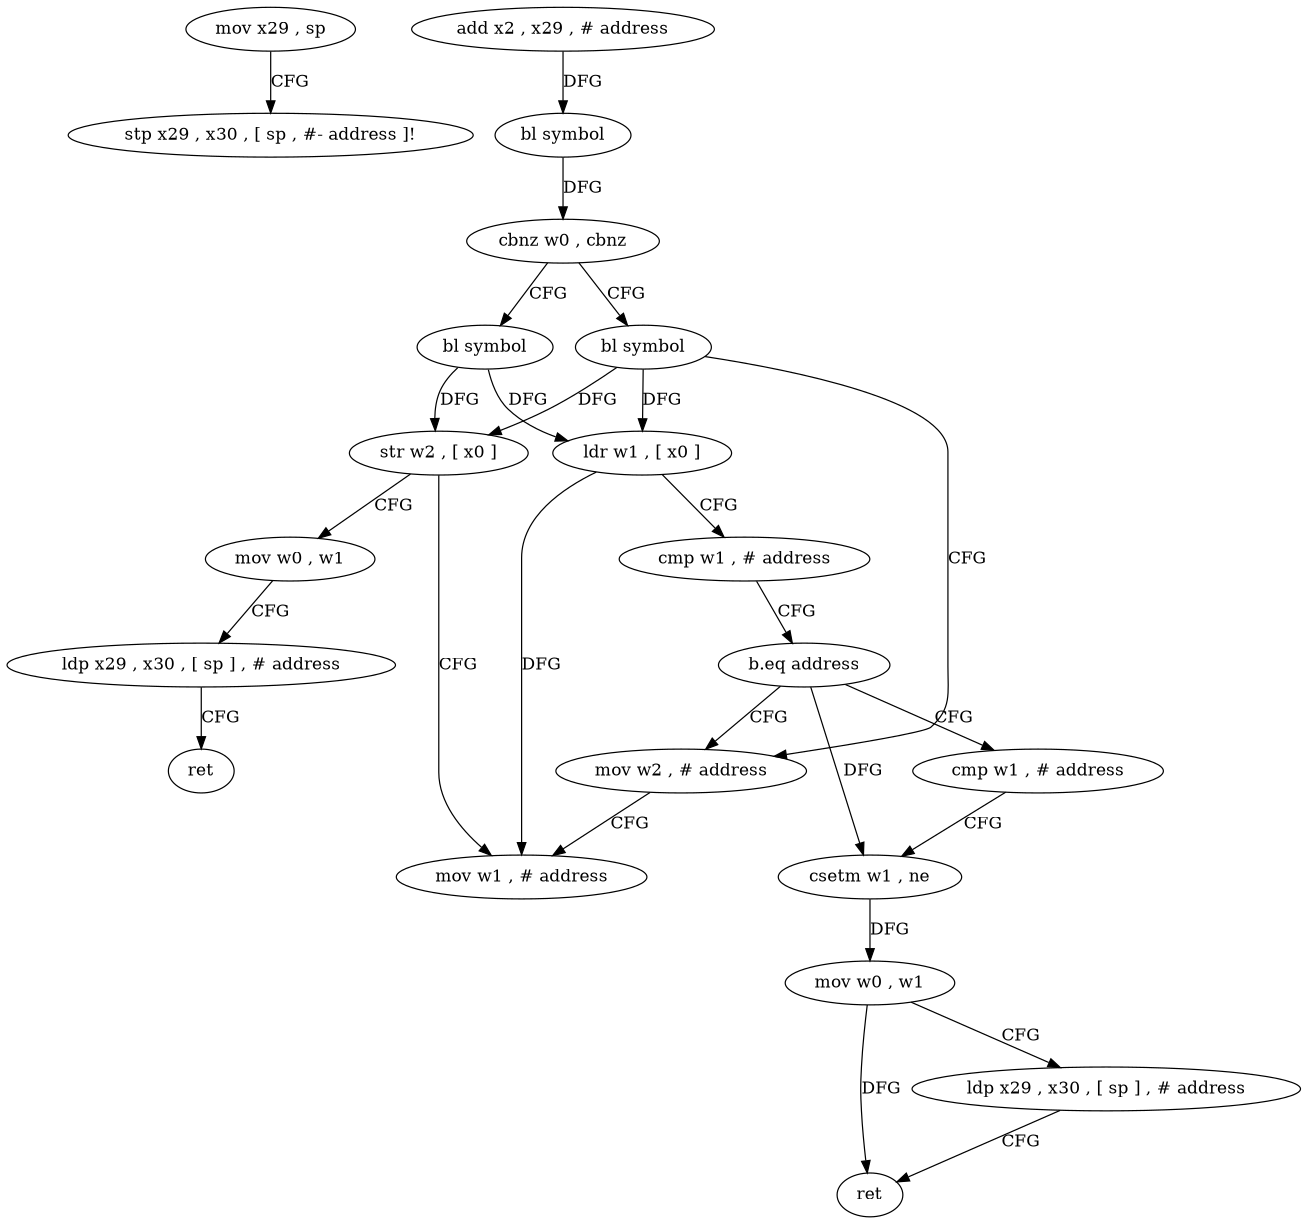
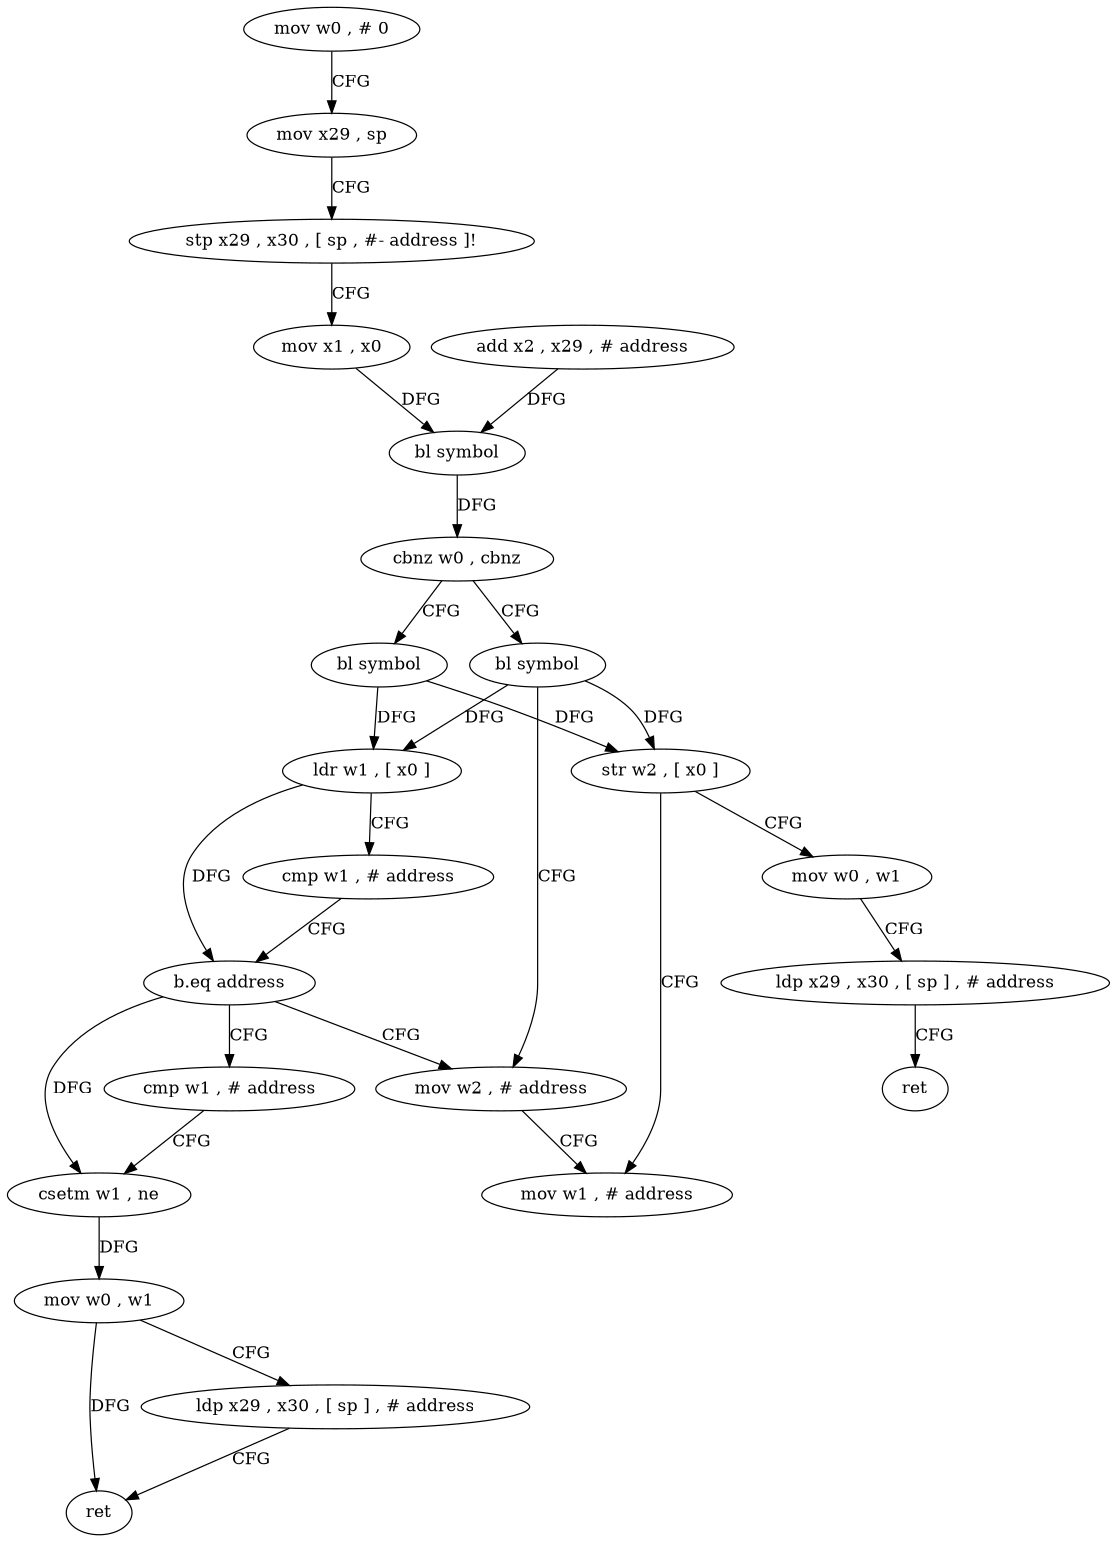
node "mov w0 , # 0": added
node "mov x1 , x0": added
edge "ldr w1 , [ x0 ]" -> "mov w1 , # address": now "ldr w1 , [ x0 ]" -> "b.eq address"
